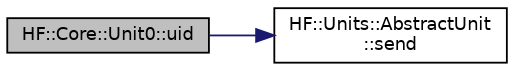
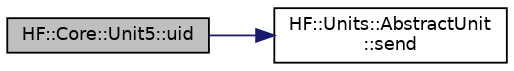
node "HF::Core::Unit0::uid": label "HF::Core::Unit0::uid" -> "HF::Core::Unit5::uid"
